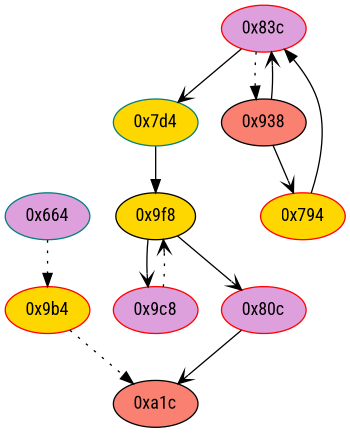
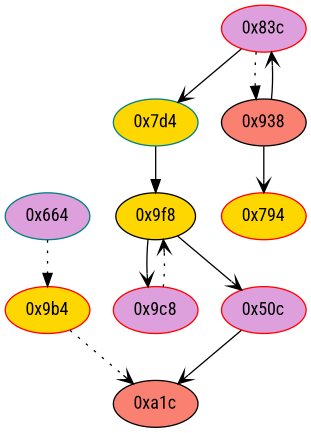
edge "0x794" -> "0x83c": removed
node "0x80c": label "0x80c" -> "0x50c"
edge "0x9b4" -> "0xa1c": arrowhead normal -> vee
